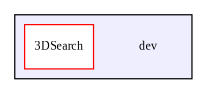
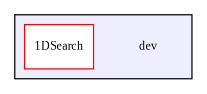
node "3DSearch": label "3DSearch" -> "1DSearch"
